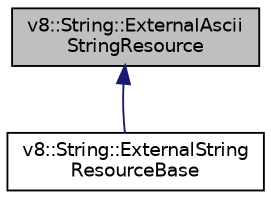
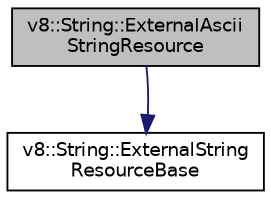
edge "v8::String::ExternalString ResourceBase" -> "v8::String::ExternalAscii StringResource": reversed
